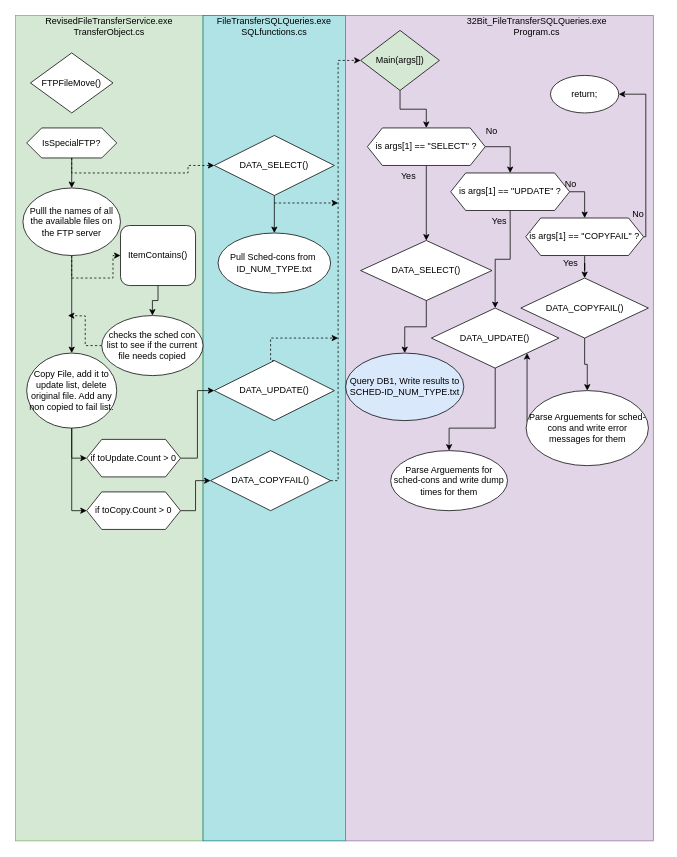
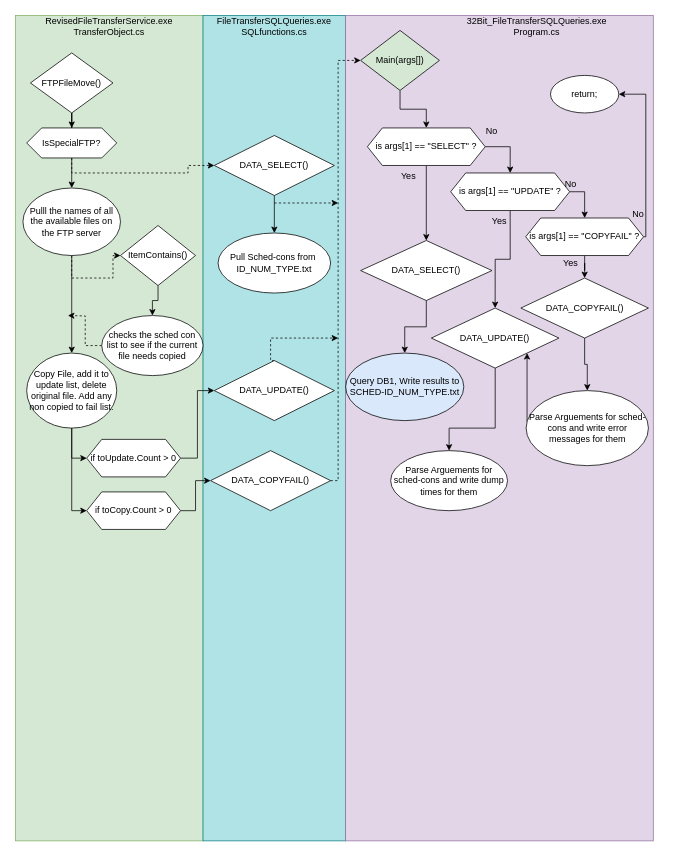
edge "FTPFileMove()" -> "IsSpecialFTP?": added
node "ItemContains()": shape rounded rectangle -> diamond
